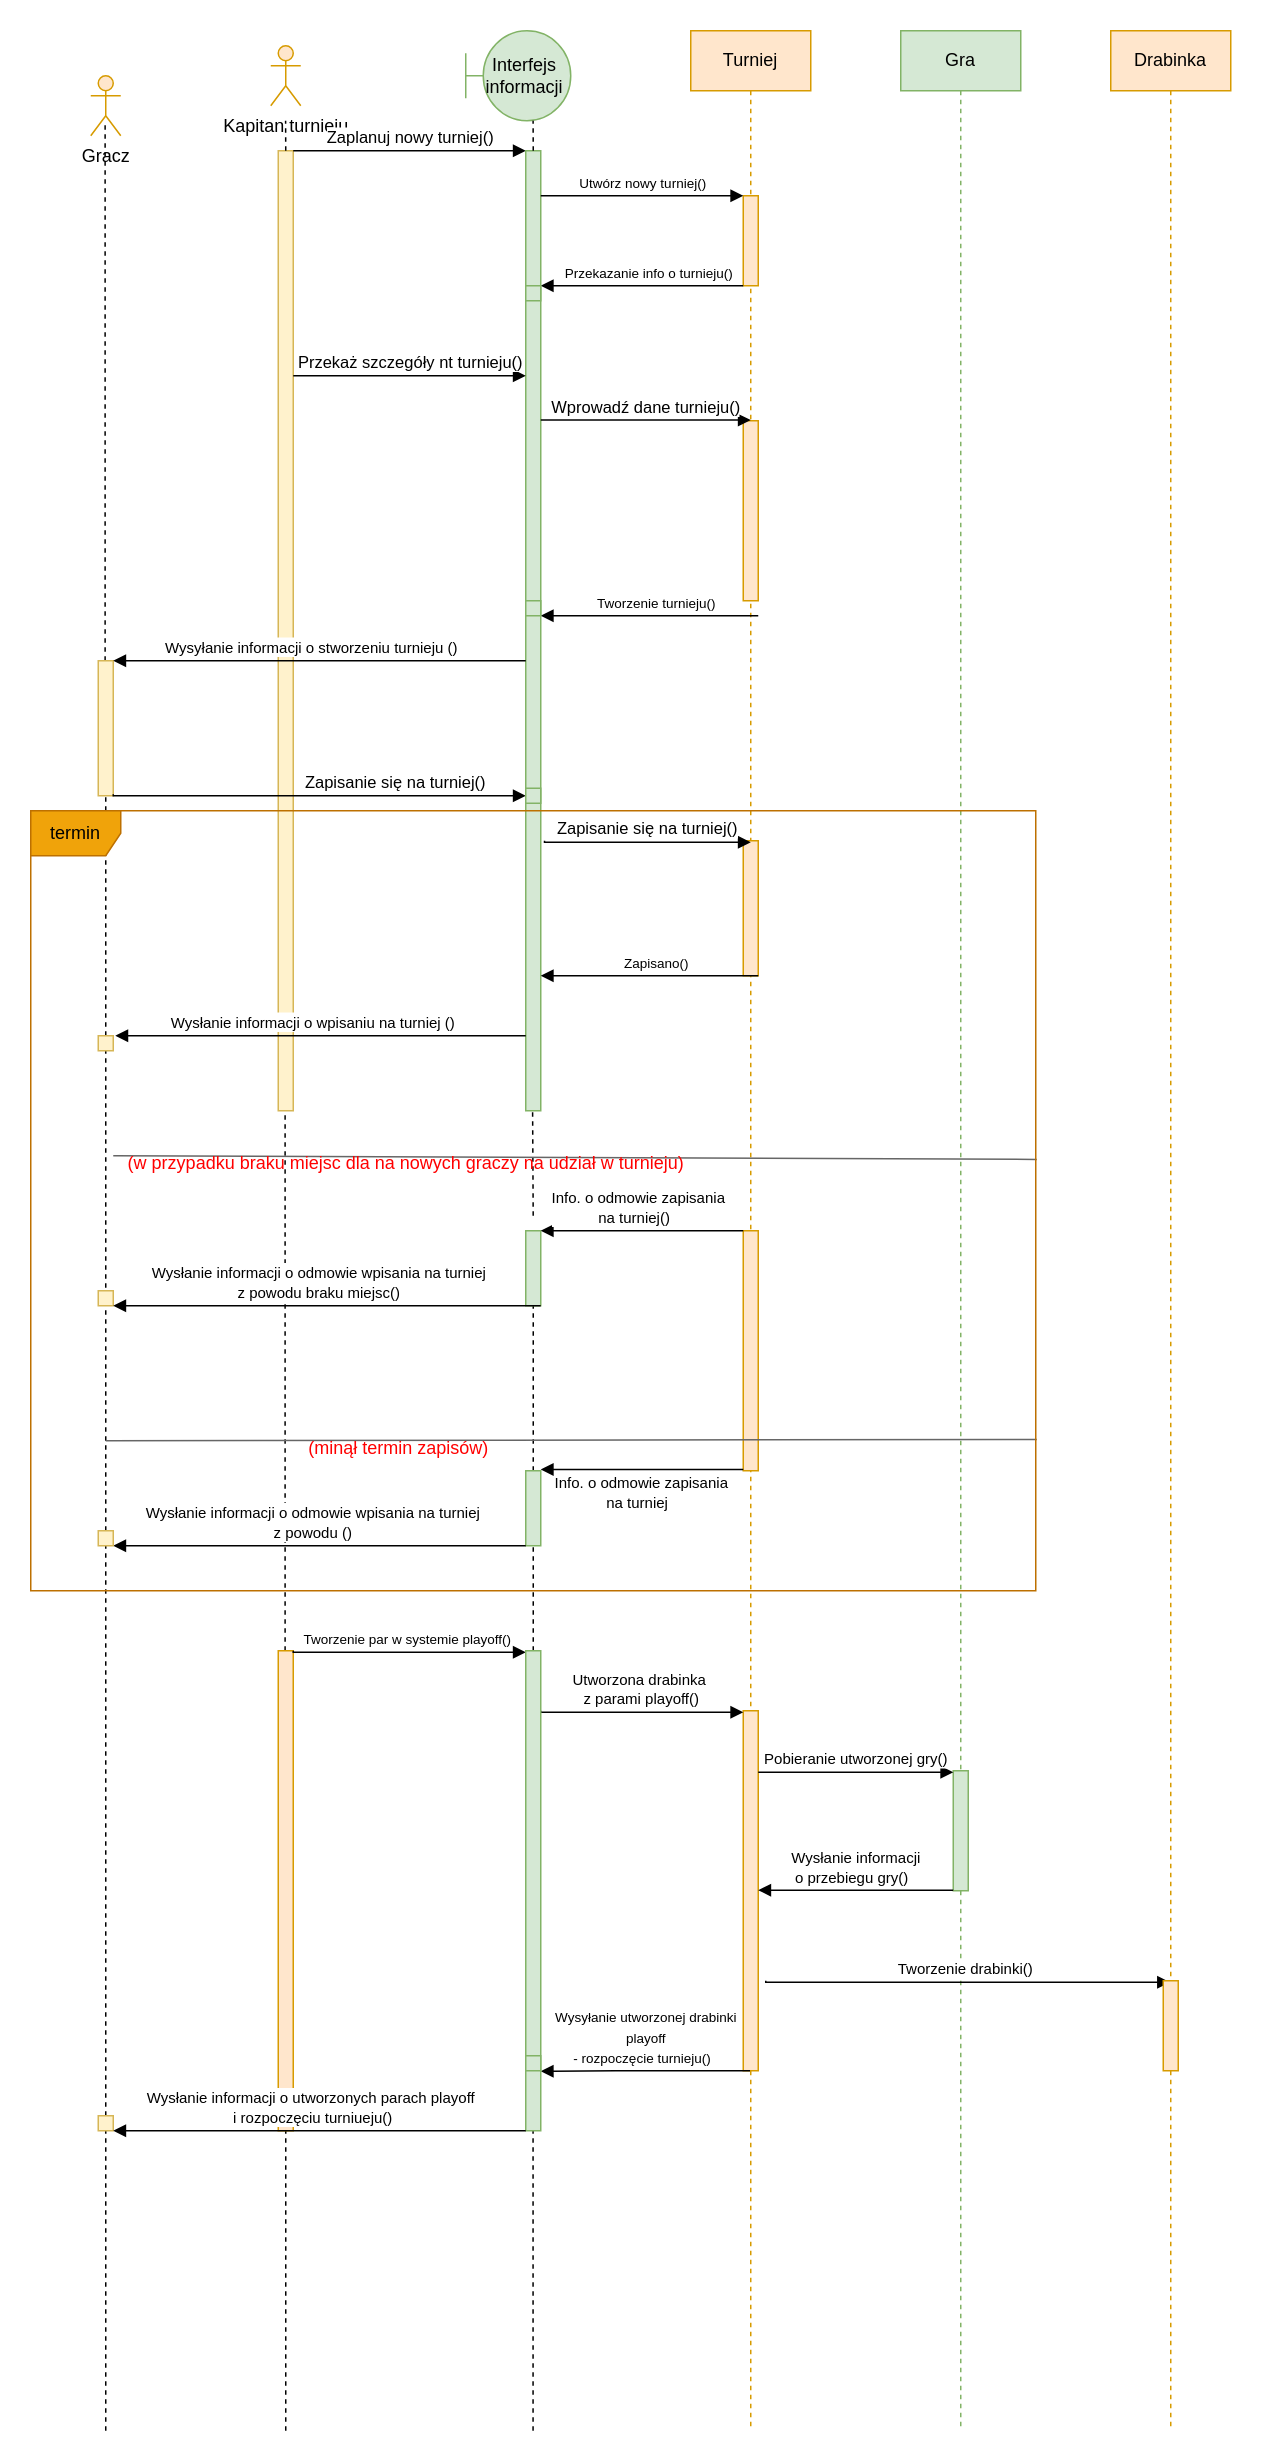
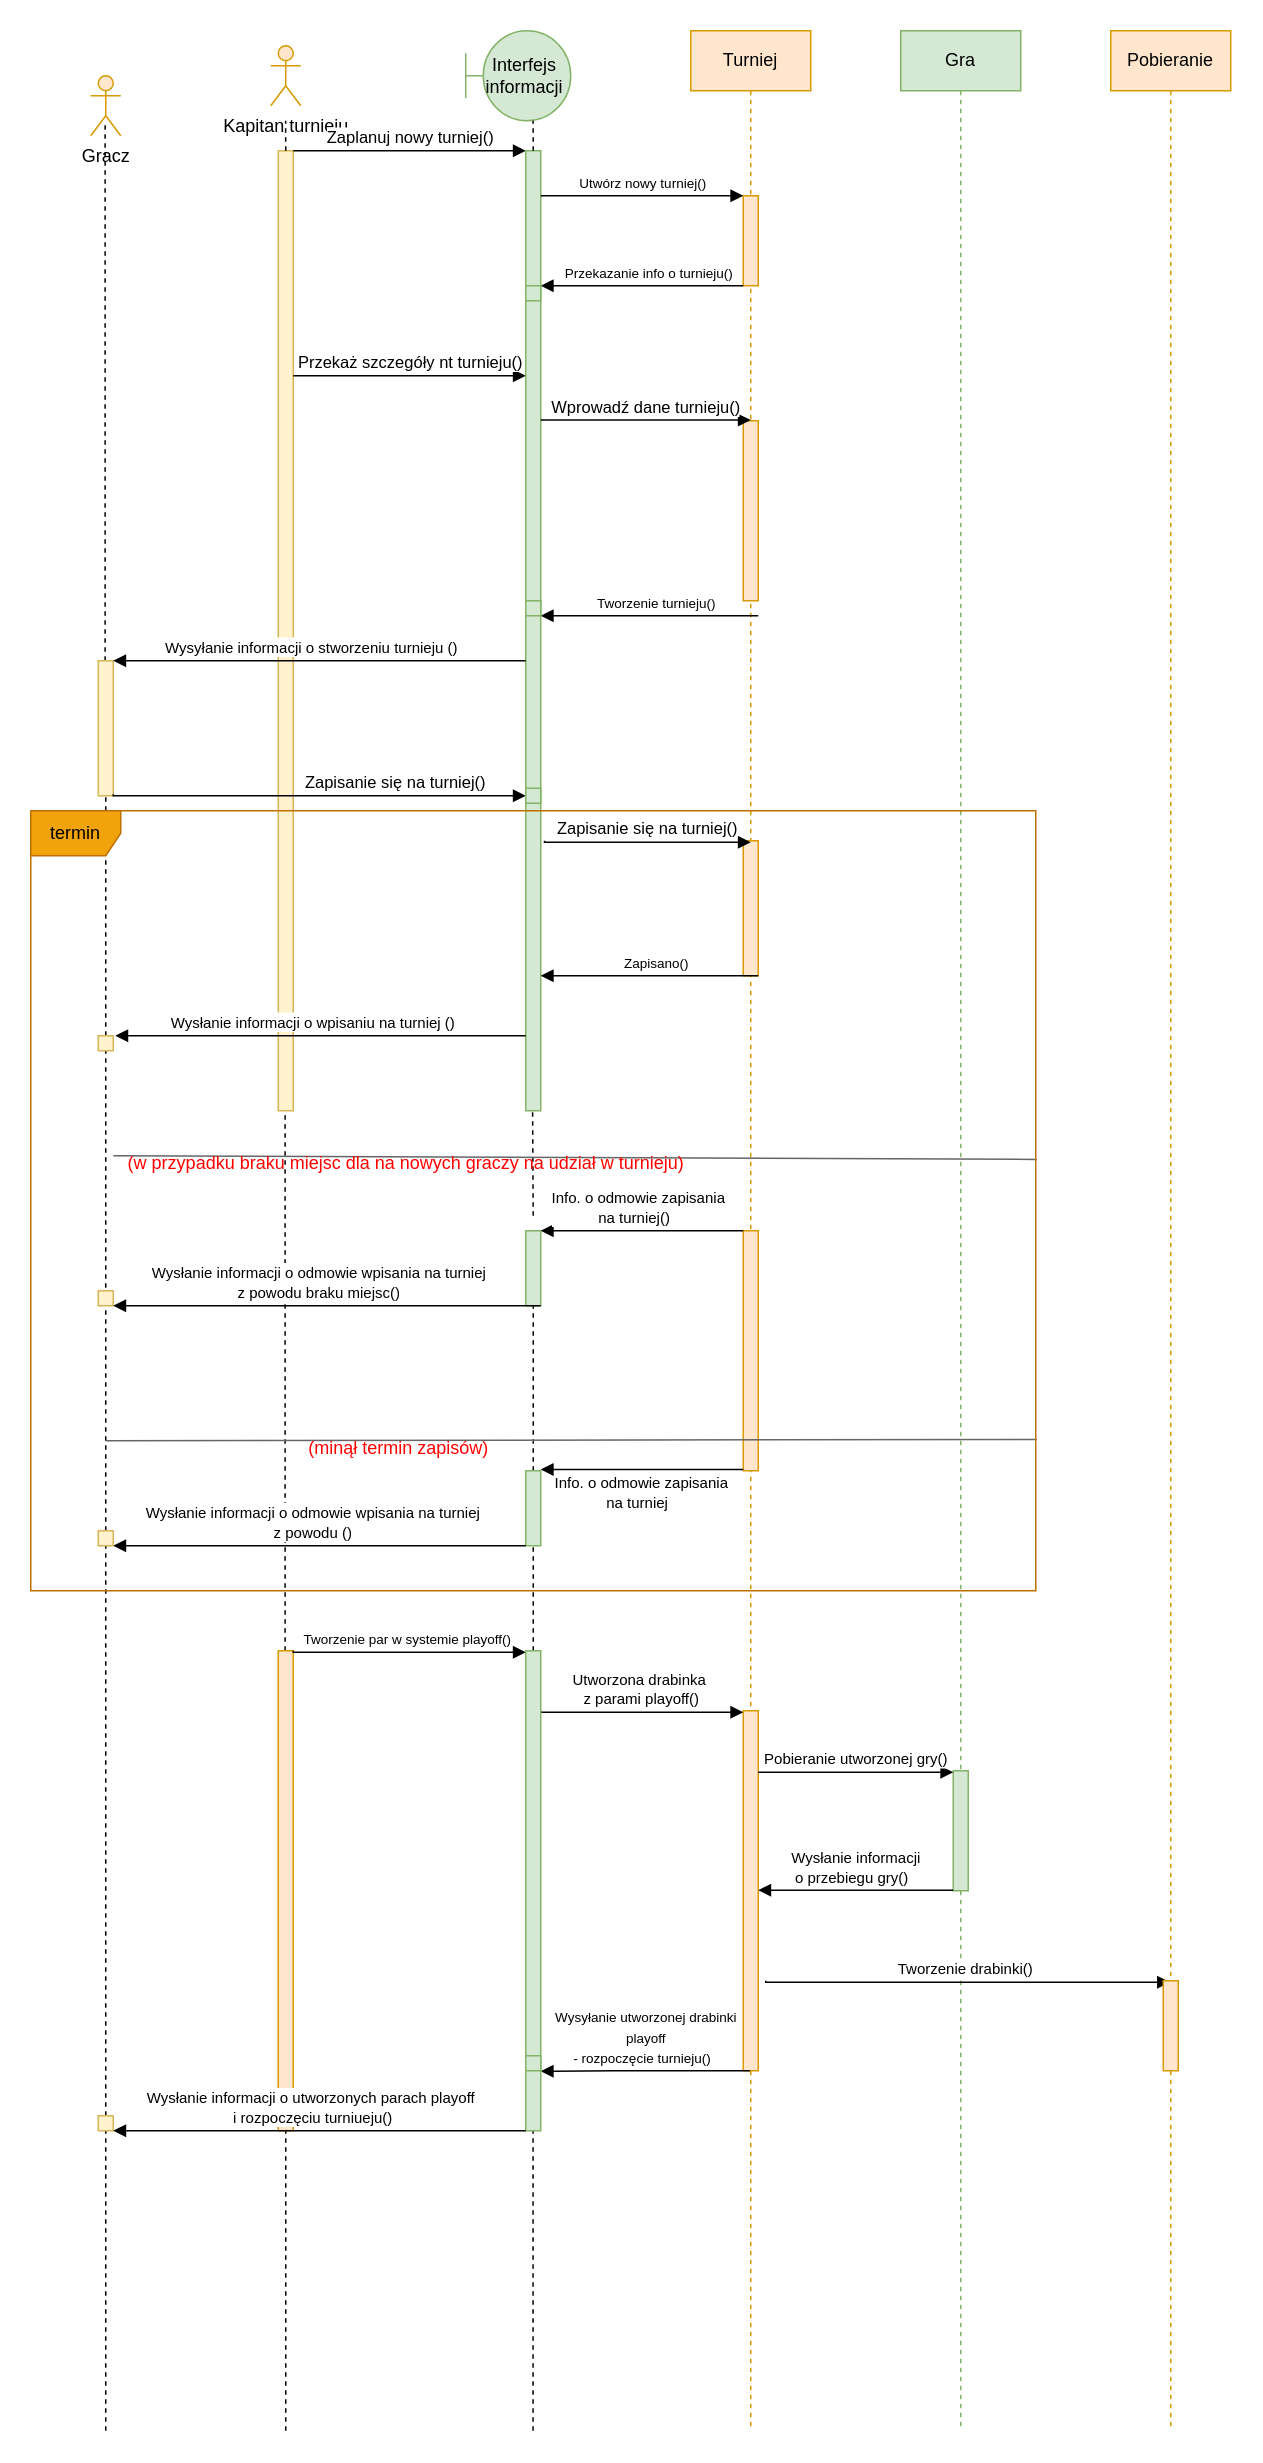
node "Drabinka": label "Drabinka" -> "Pobieranie"
